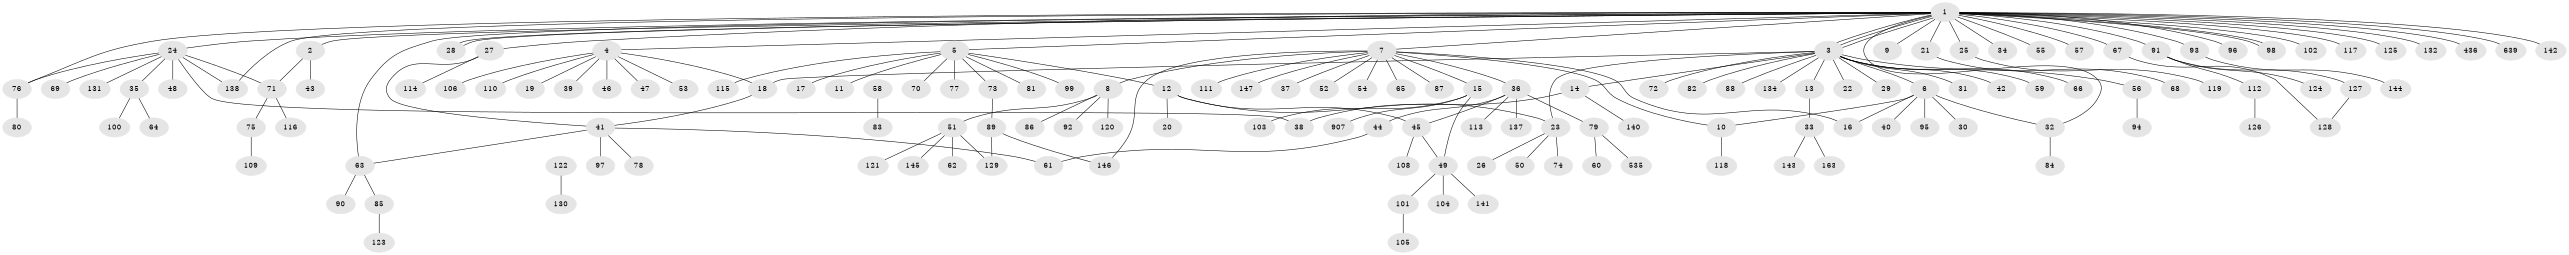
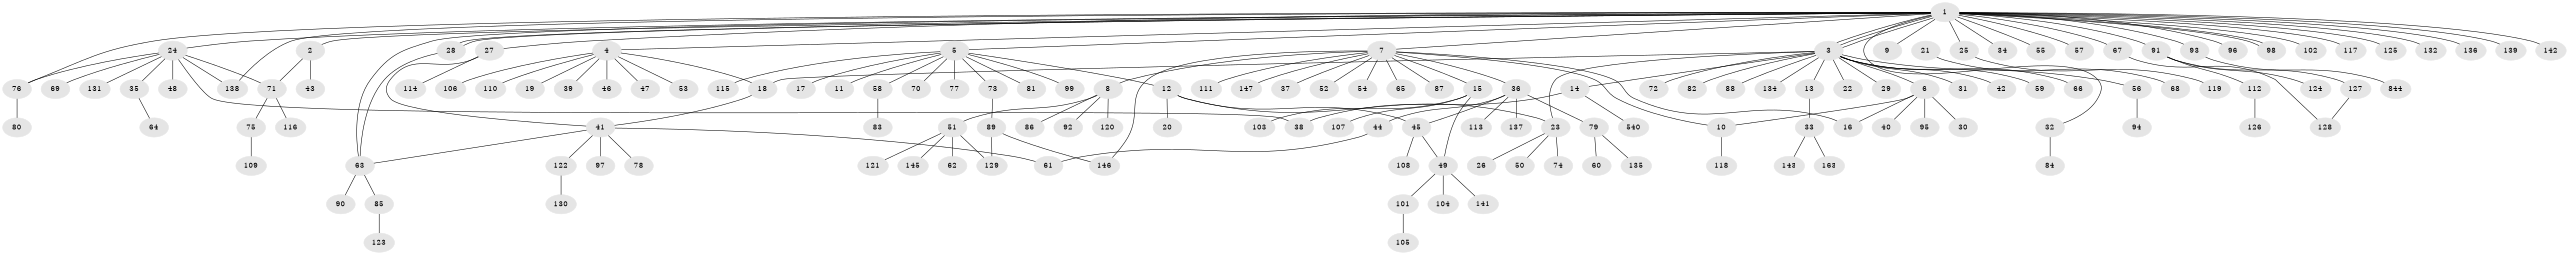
edge "1" -- "21": removed
node "436": label "436" -> "136"
node "639": label "639" -> "139"
edge "5" -- "58": added
edge "28" -- "63": added
node "144": label "144" -> "844"
edge "6" -- "32": removed
node "100": removed
node "907": label "907" -> "107"
node "140": label "140" -> "540"
edge "41" -- "122": added
node "535": label "535" -> "135"
